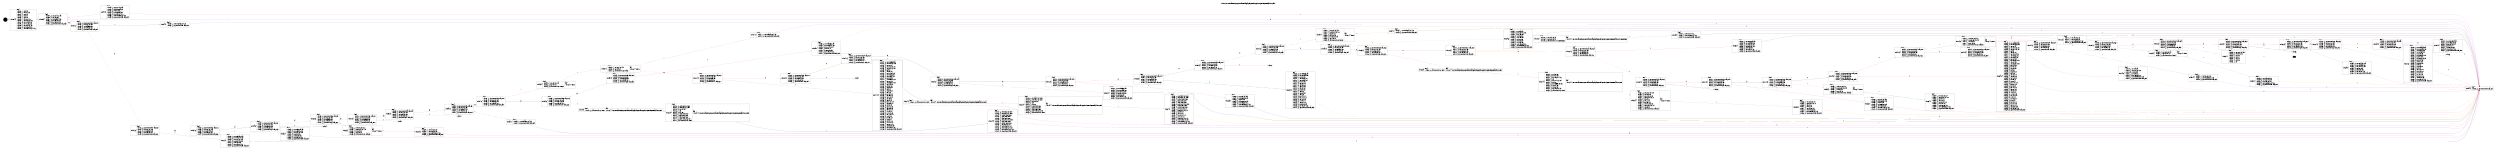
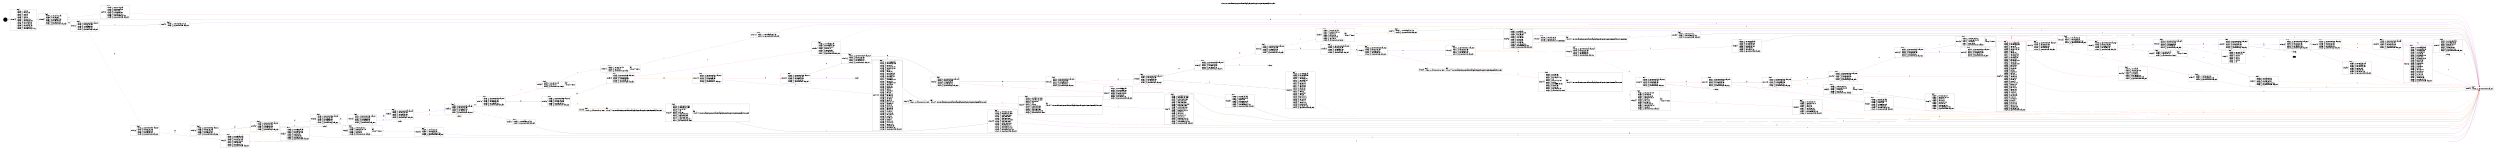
edge "0x40296b [12]" -> "0x402012 [25]": now "0x401ff9 [25]" -> "0x402012 [25]"
